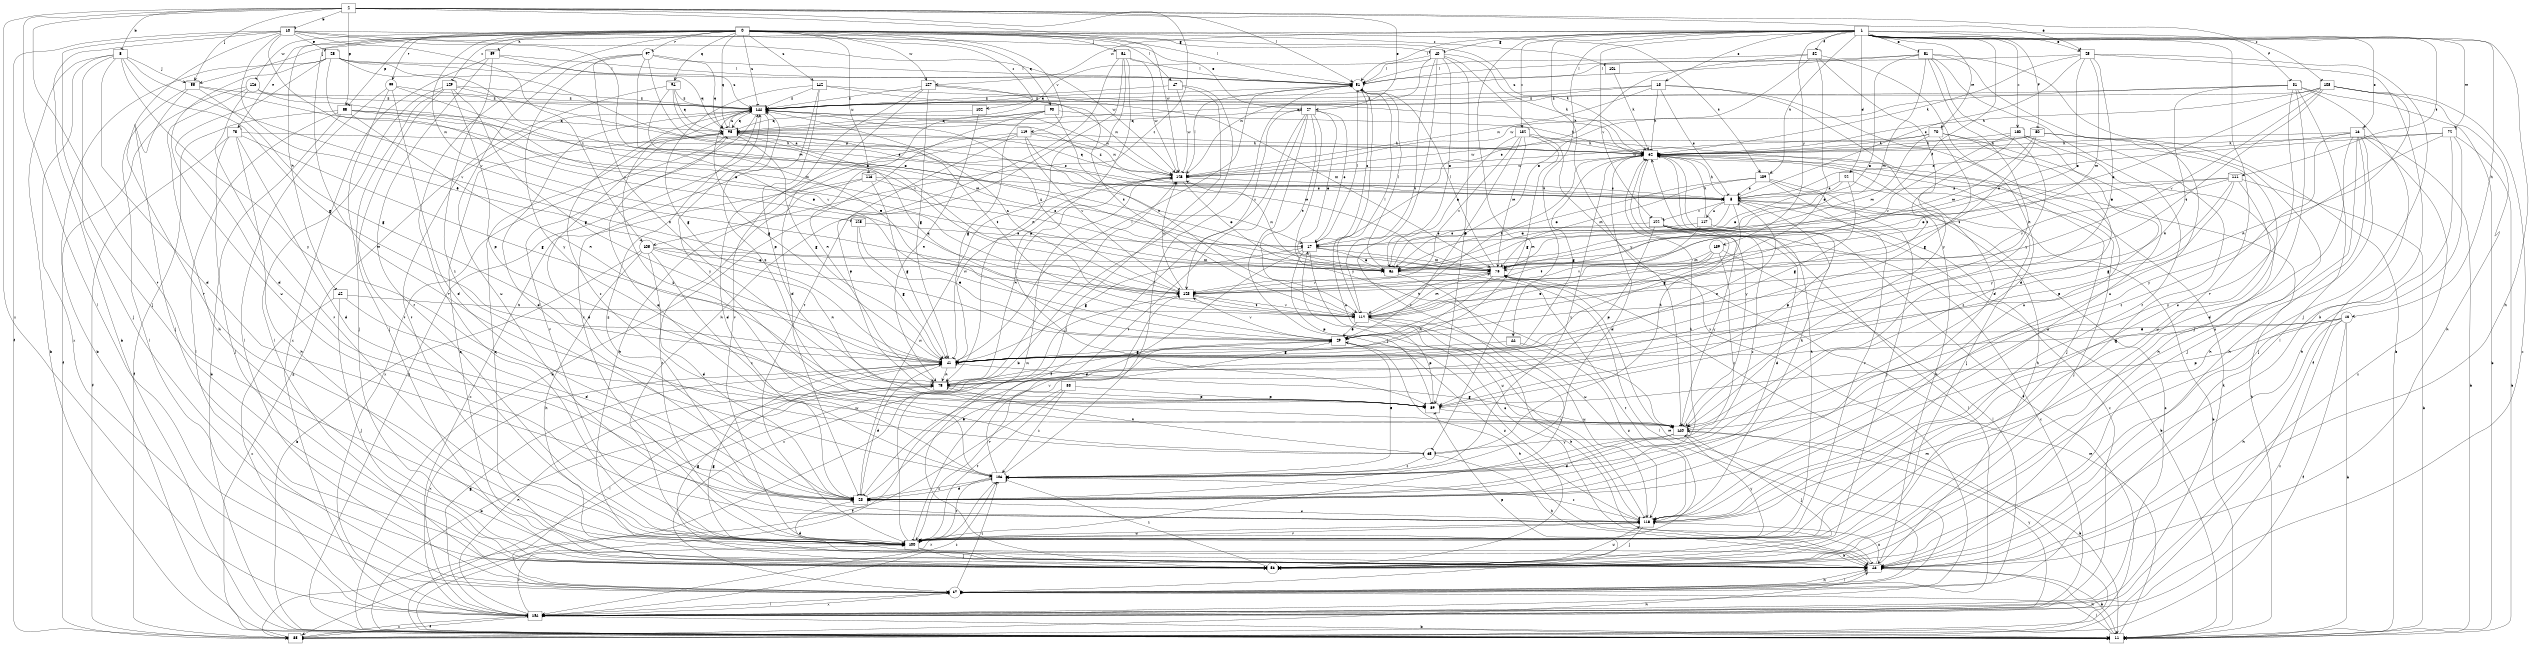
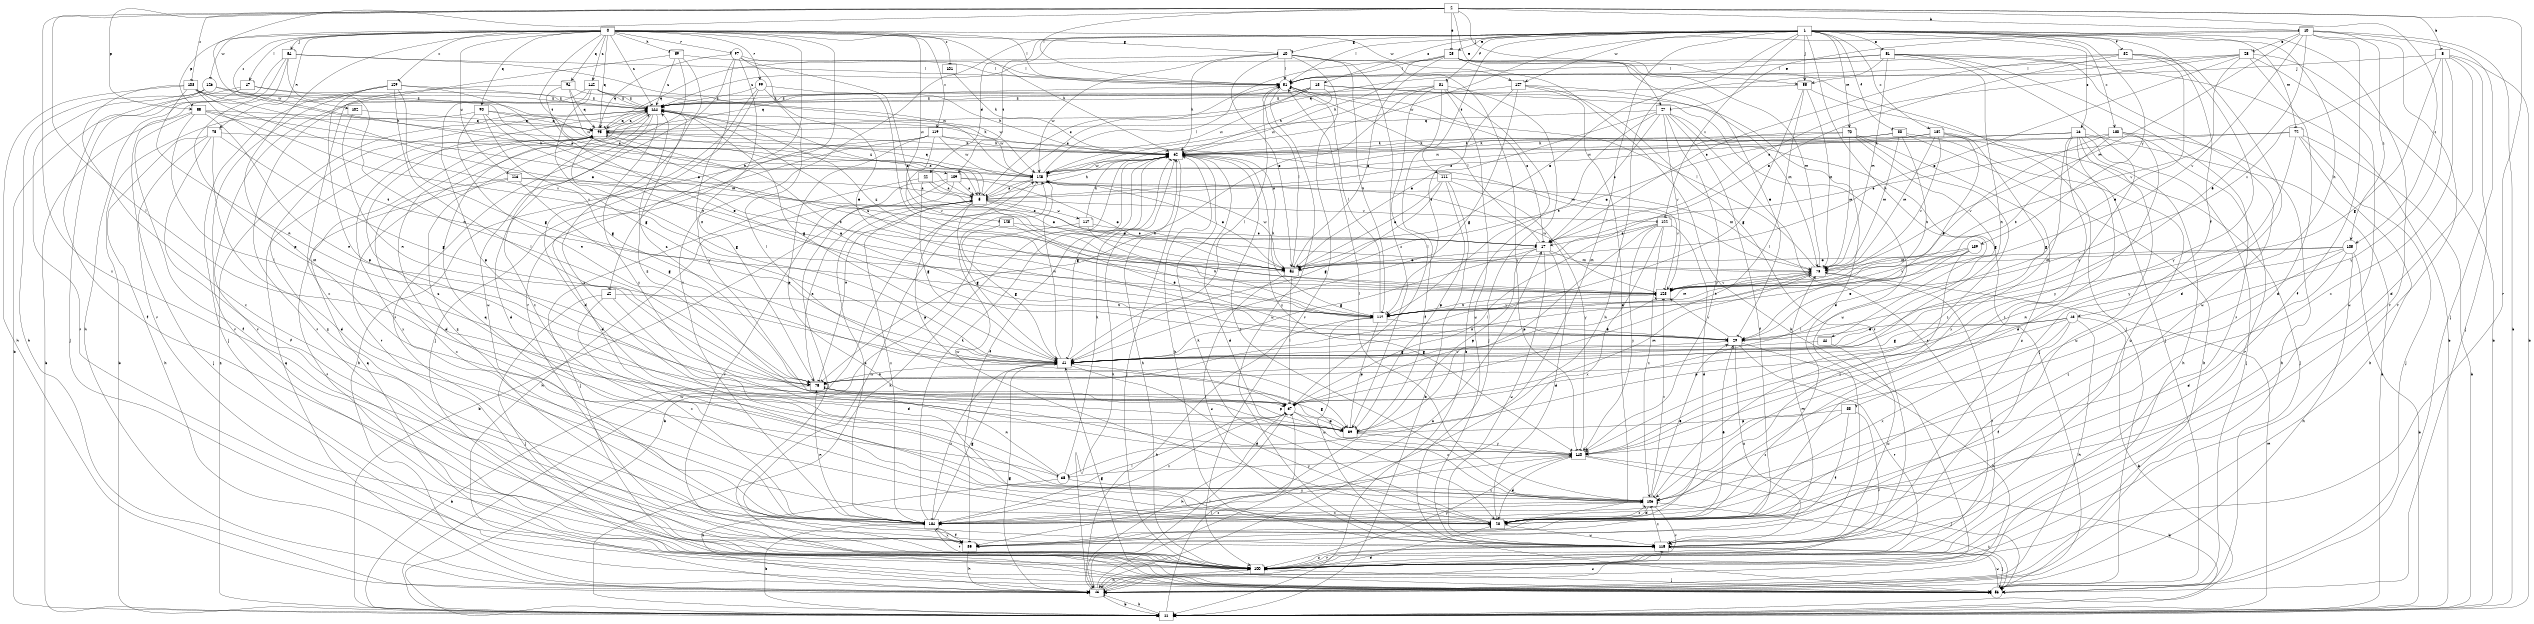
edge "1" -> "73": now "1" -> "33"
edge "40" -> "89": label "p" -> "s"
edge "78" -> "144": added, label "z"
